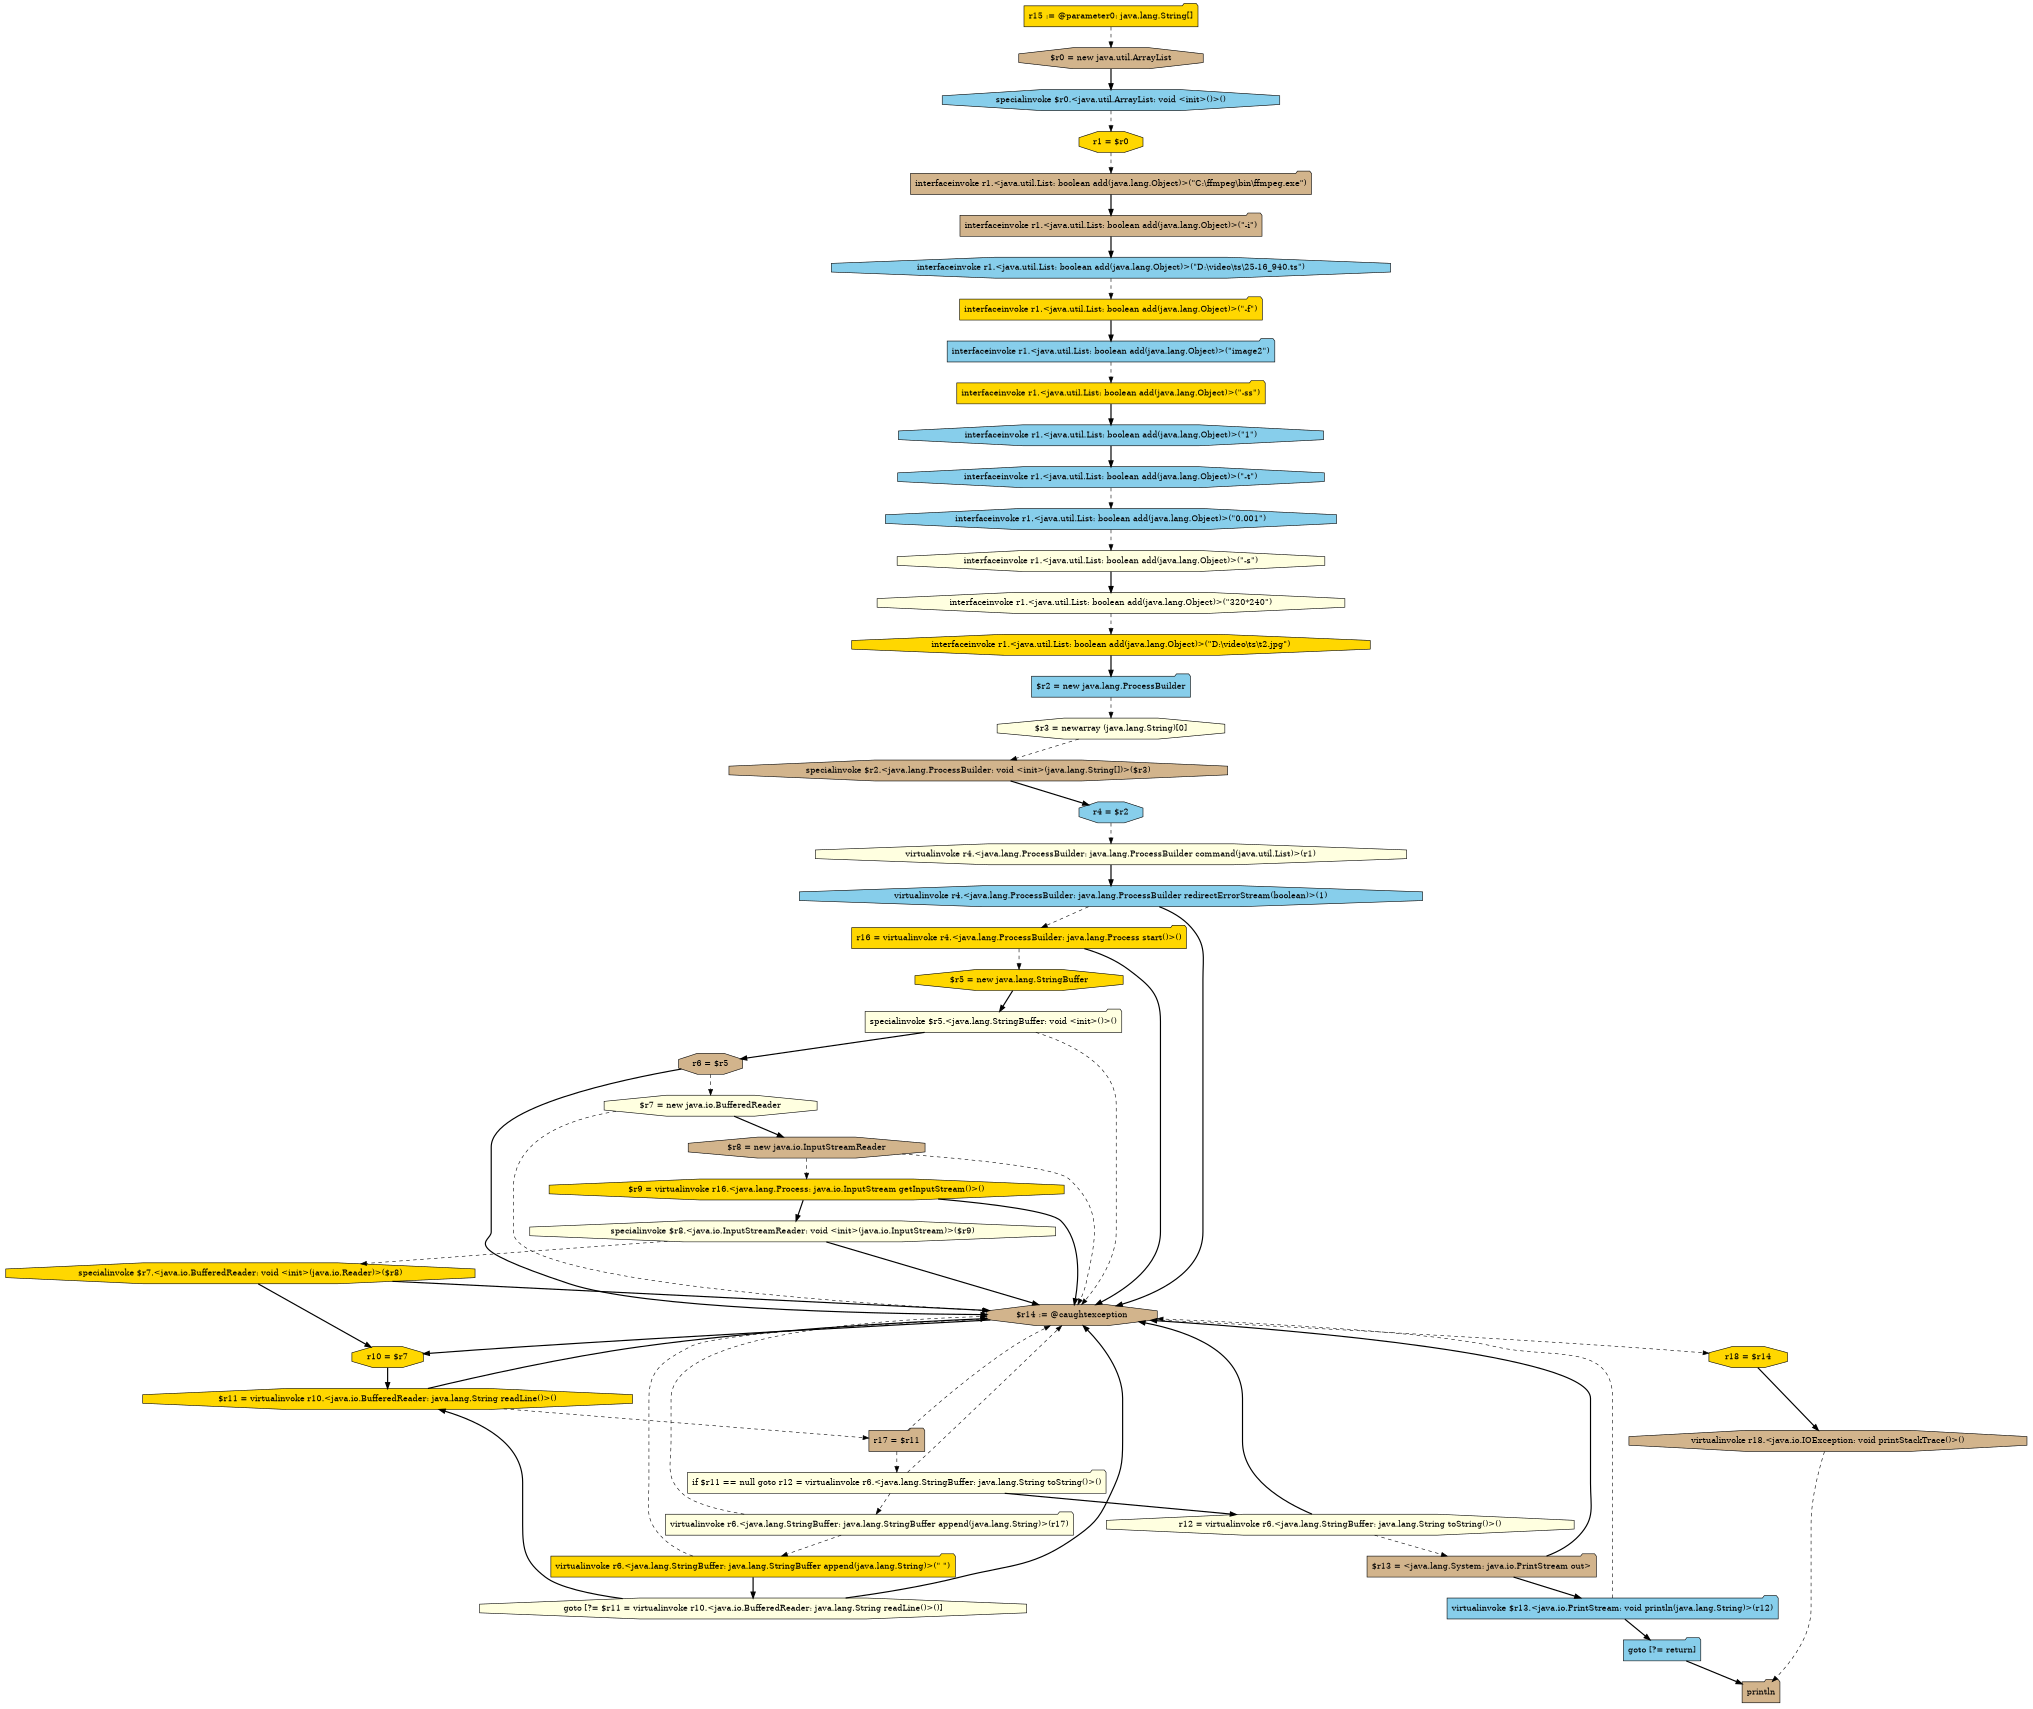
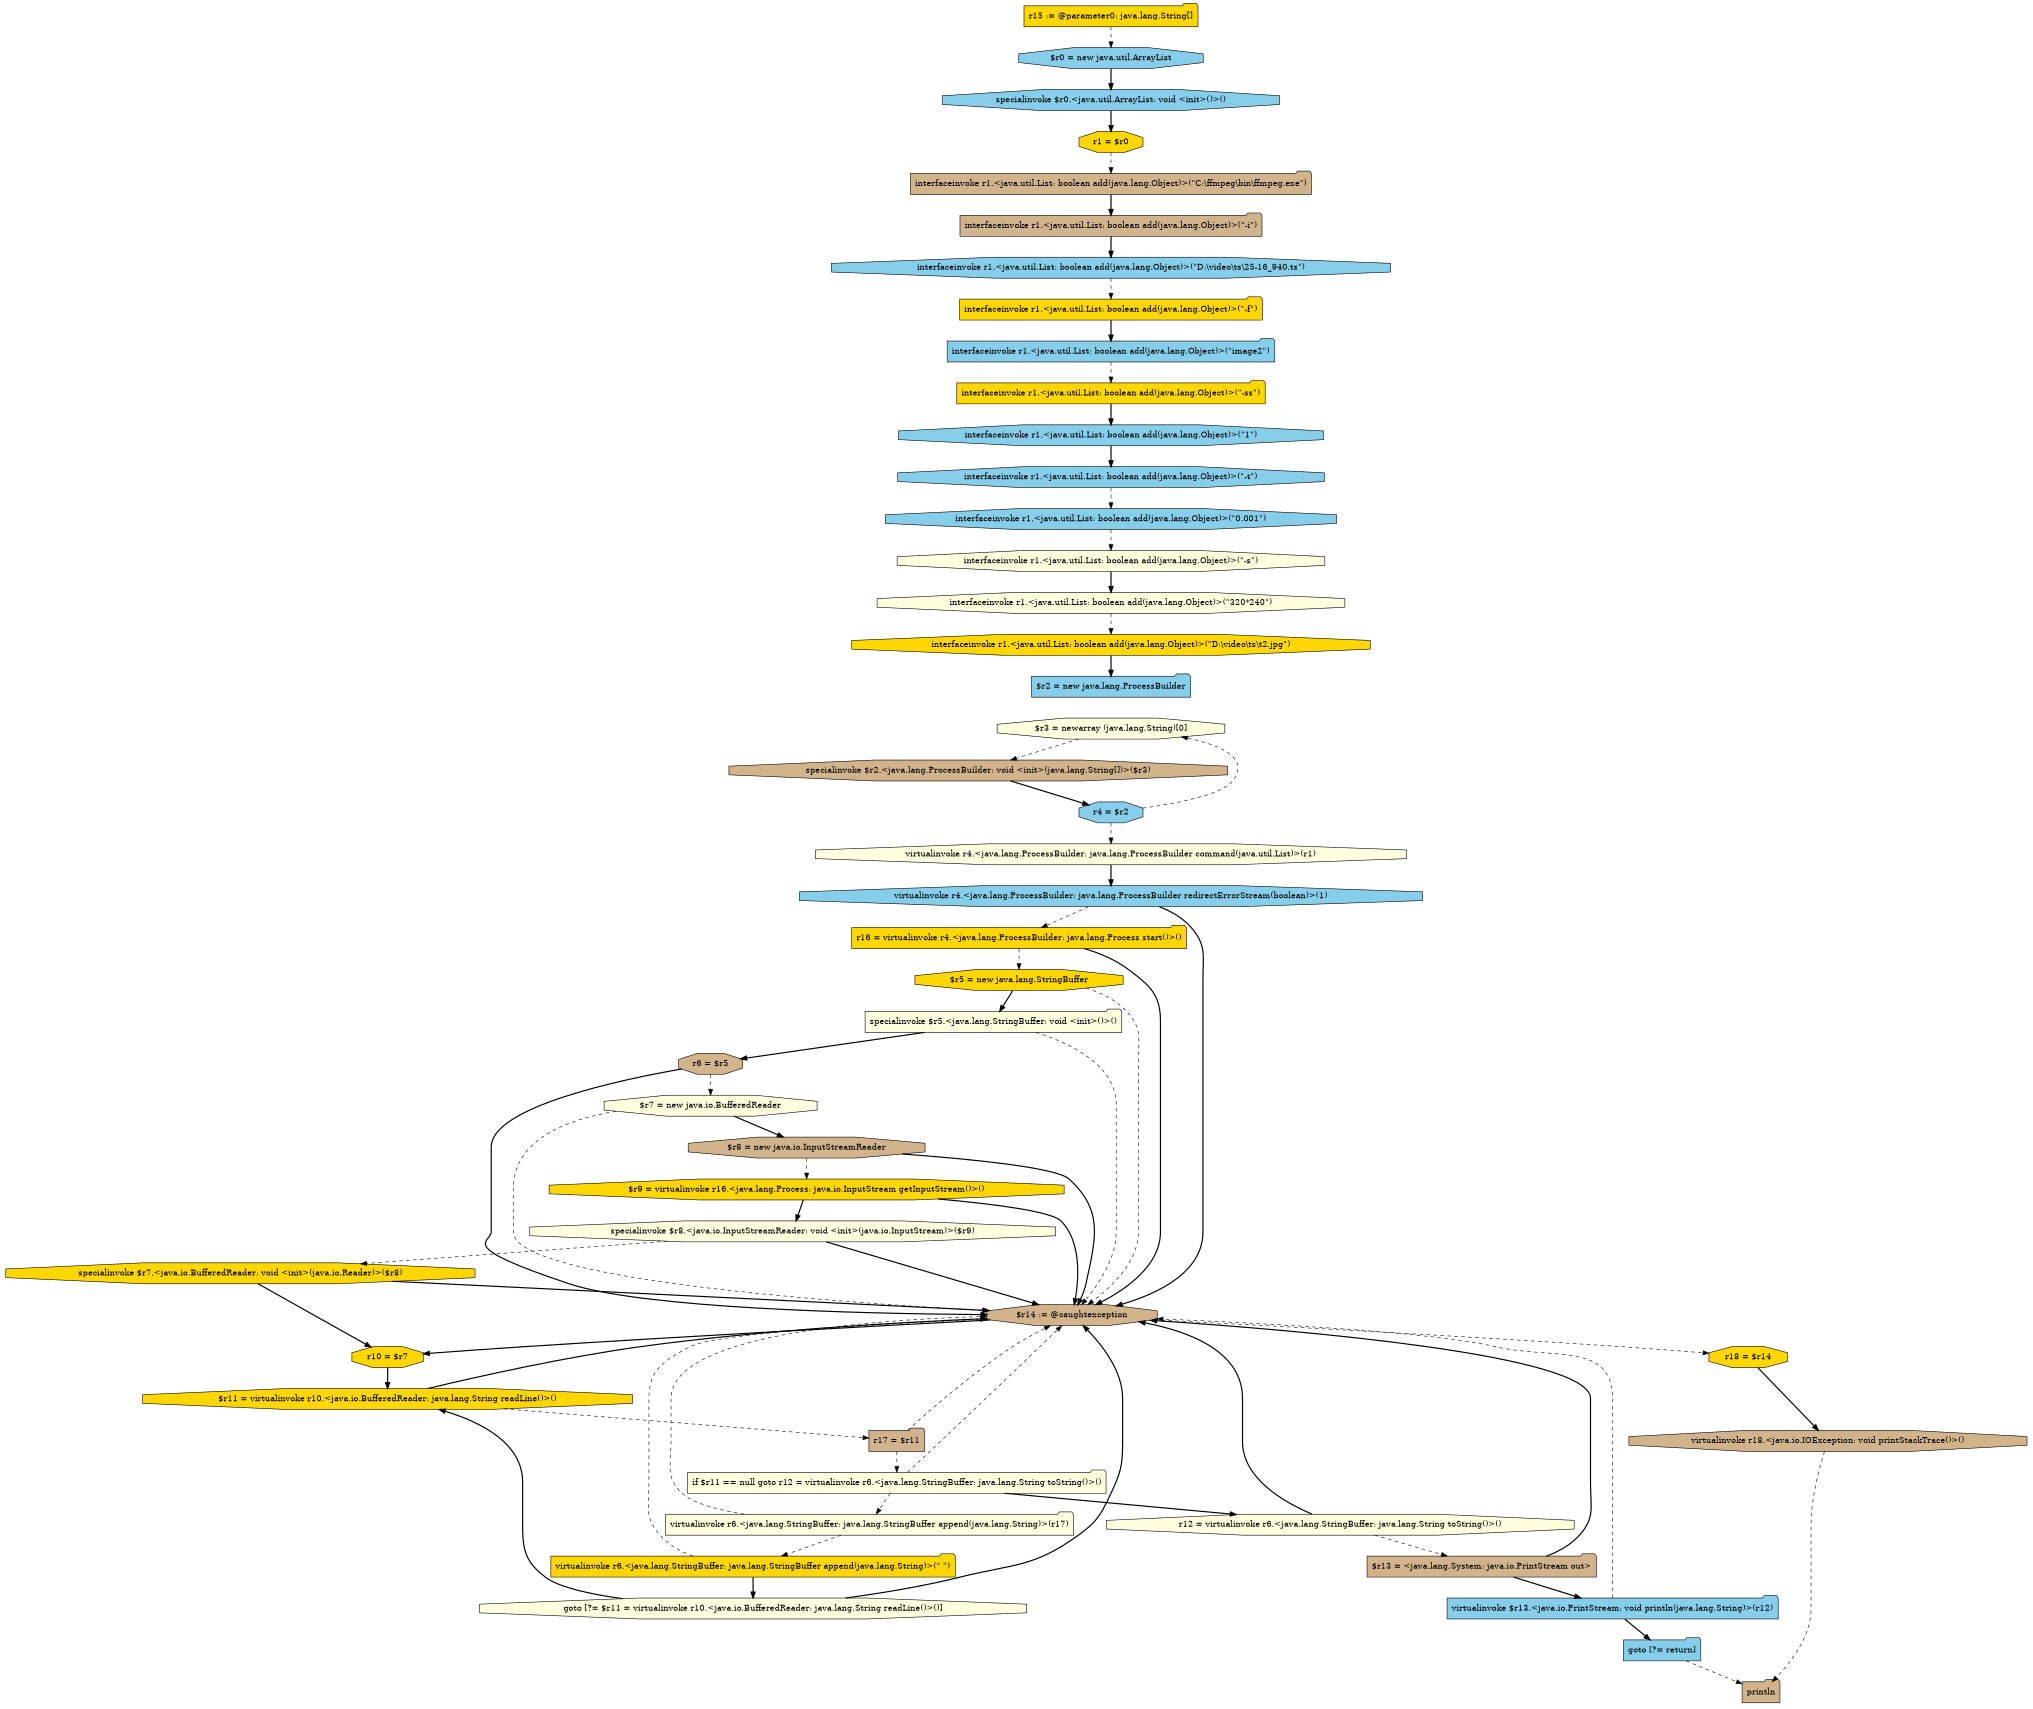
node "$r0 = new java.util.ArrayList": fillcolor tan -> skyblue
edge "specialinvoke $r0.<java.util.ArrayList: void <init>()>()" -> "r1 = $r0": style dashed -> bold
edge "$r2 = new java.lang.ProcessBuilder" -> "$r3 = newarray (java.lang.String)[0]": now "r4 = $r2" -> "$r3 = newarray (java.lang.String)[0]"
edge "$r5 = new java.lang.StringBuffer" -> "$r14 := @caughtexception": added
edge "$r8 = new java.io.InputStreamReader" -> "$r14 := @caughtexception": style dashed -> bold
edge "goto [?= return]" -> "println": style bold -> dashed
